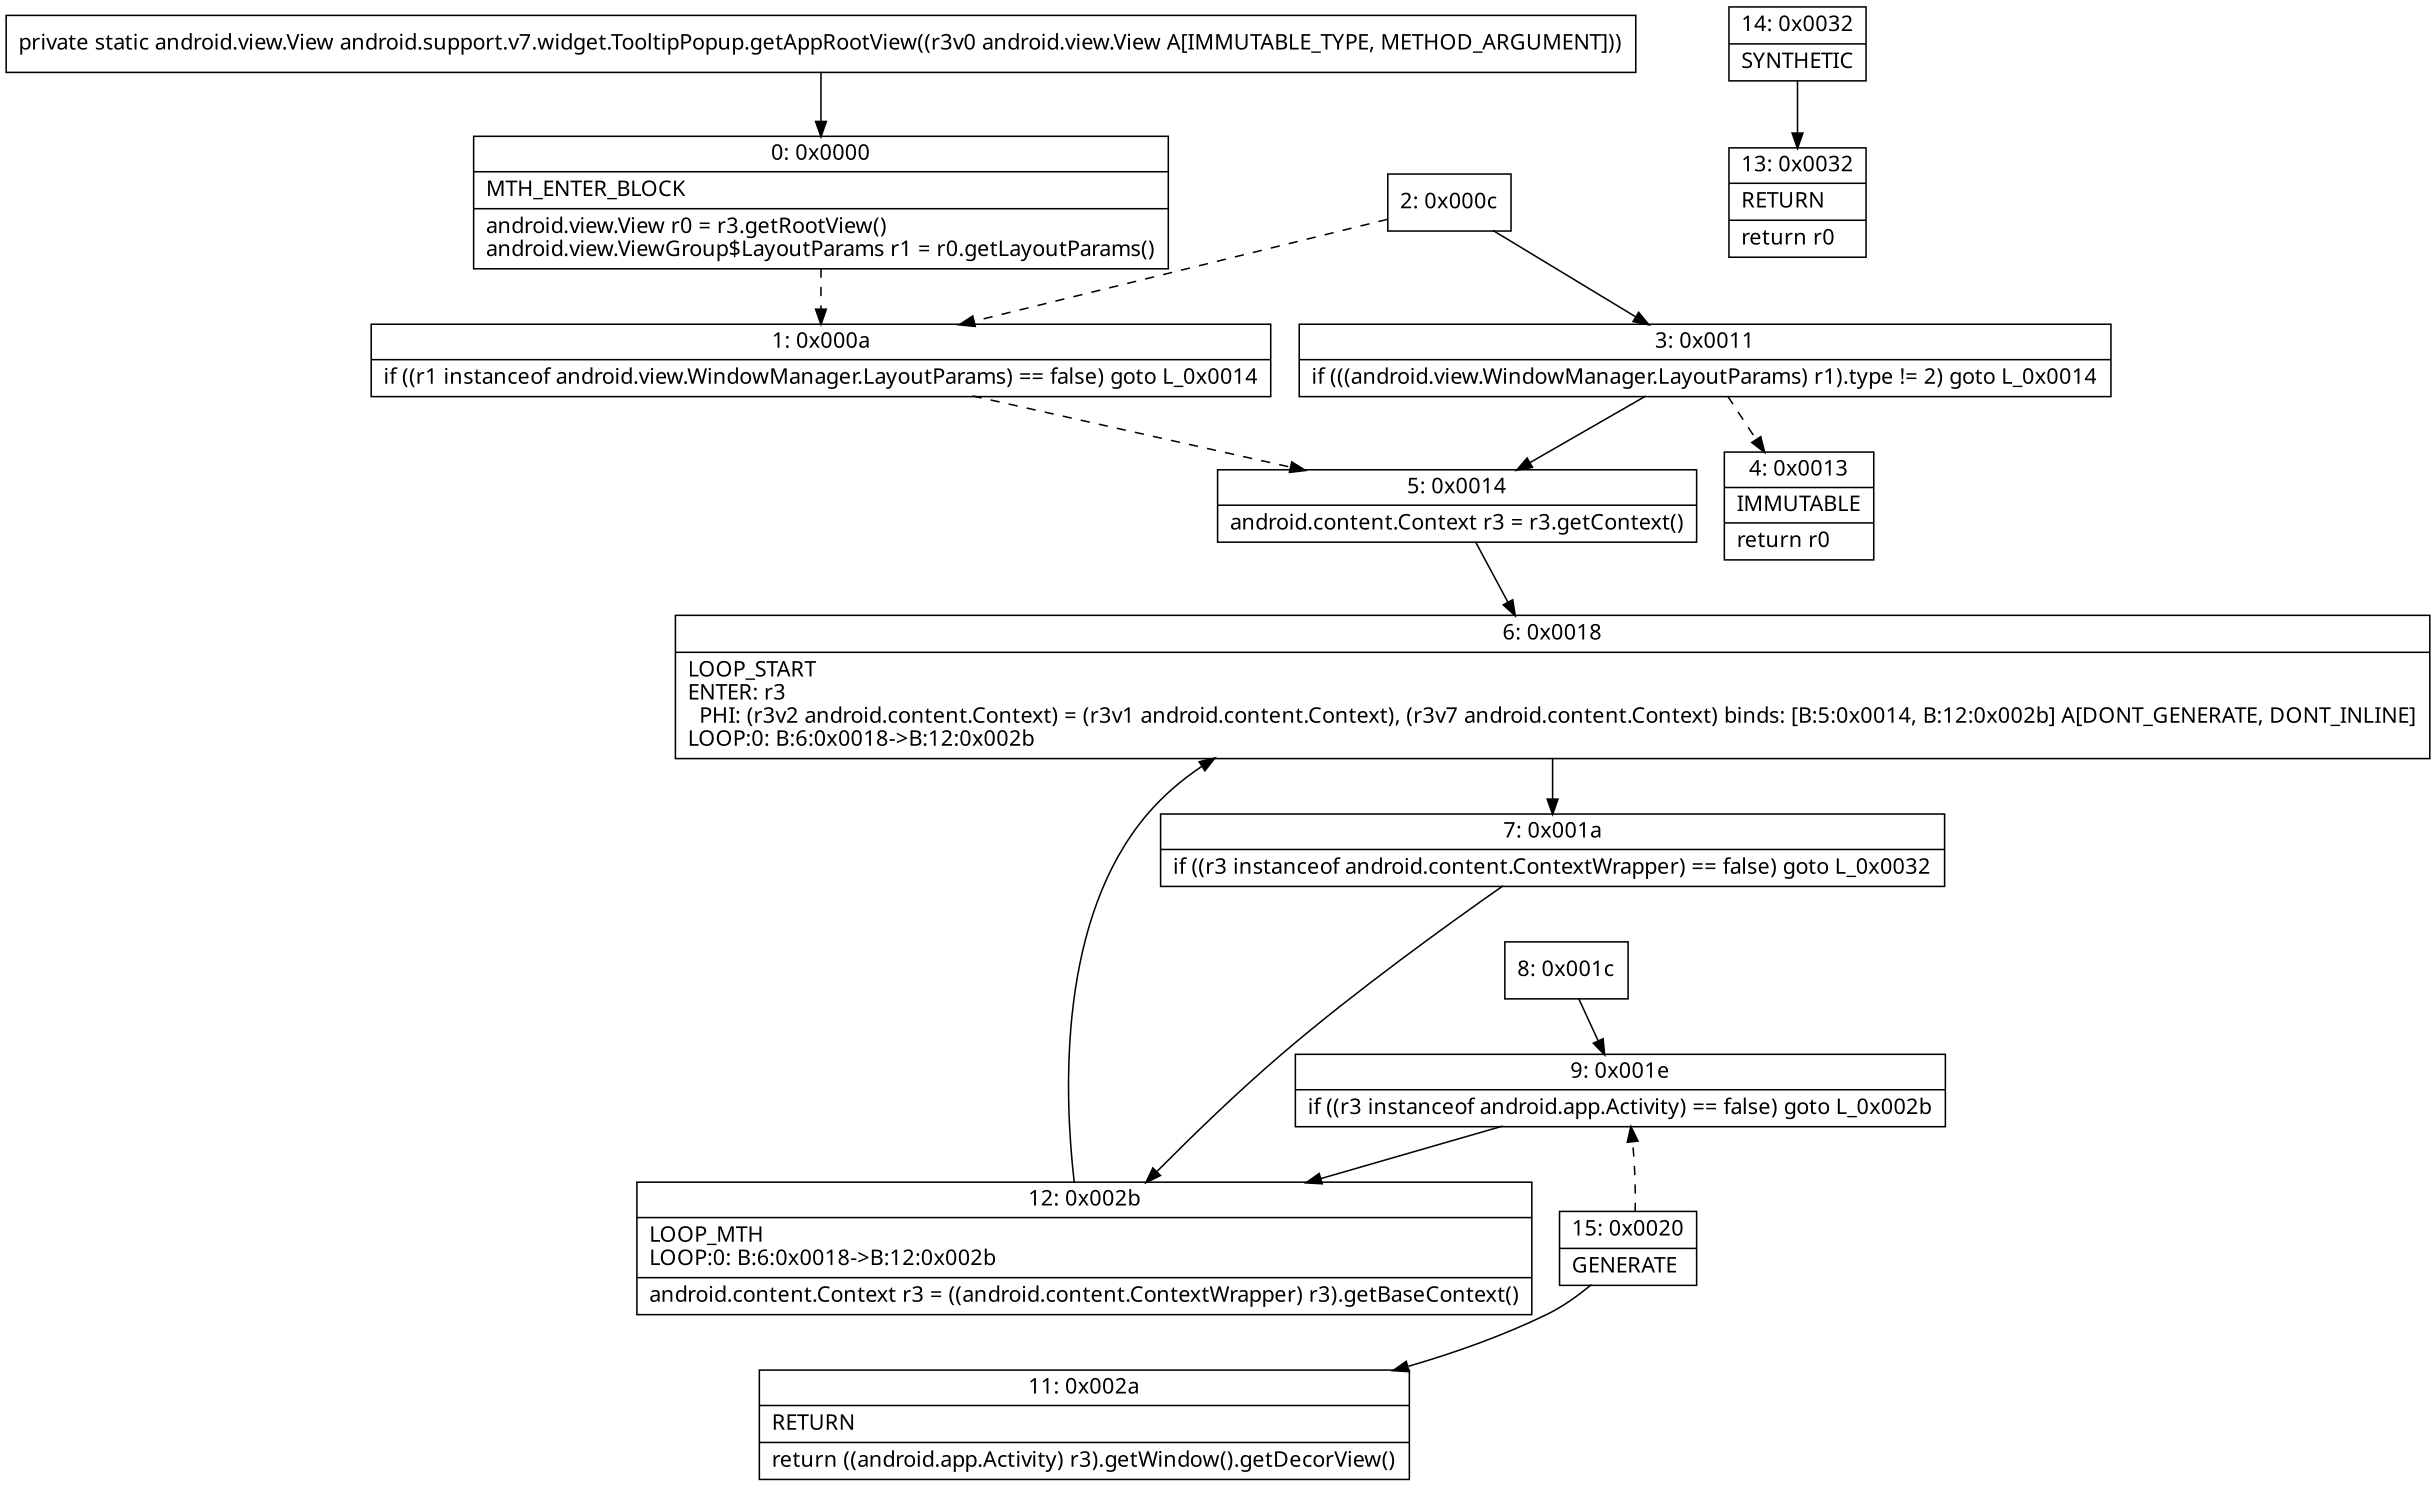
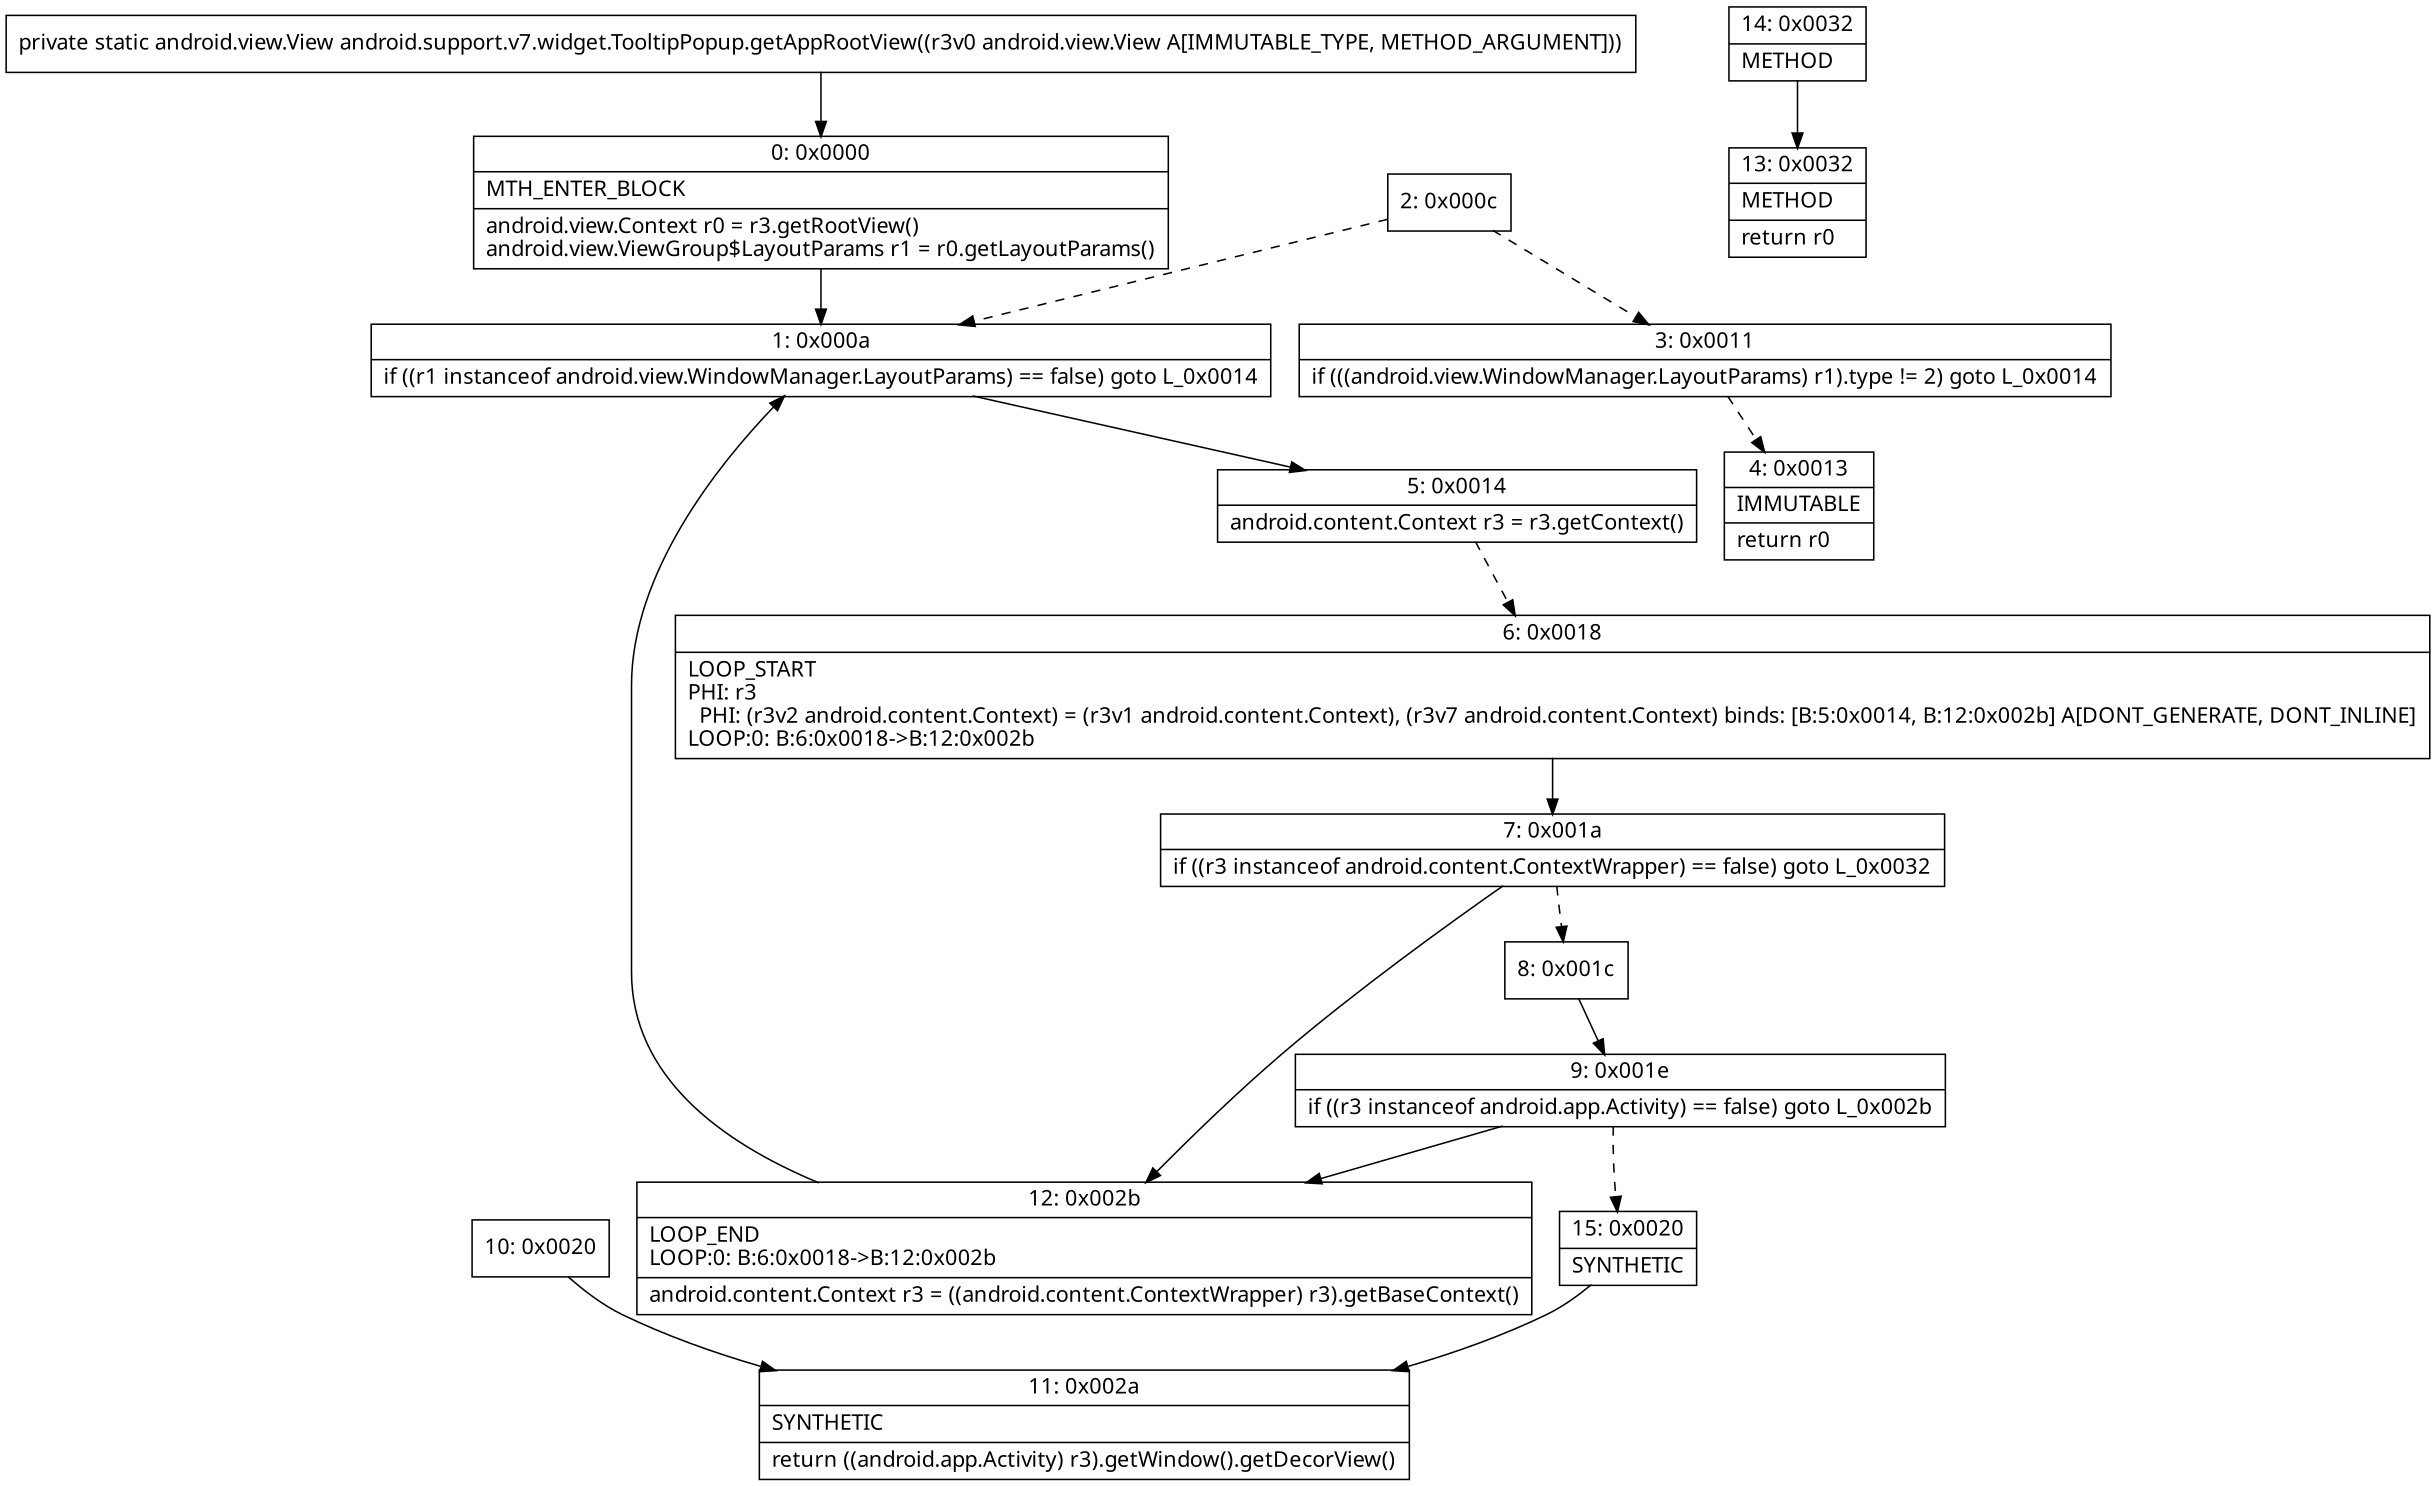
node "14: 0x0032": text "SYNTHETIC" -> "METHOD"
node "13: 0x0032": text "RETURN" -> "METHOD"
node "0: 0x0000": text "android.view.View r0 = r3.getRootView()" -> "android.view.Context r0 = r3.getRootView()"
edge "2: 0x000c" -> "3: 0x0011": style solid -> dashed
edge "0: 0x0000" -> "1: 0x000a": style dashed -> solid
edge "3: 0x0011" -> "5: 0x0014": removed
edge "1: 0x000a" -> "5: 0x0014": style dashed -> solid
edge "5: 0x0014" -> "6: 0x0018": style solid -> dashed
node "6: 0x0018": text "ENTER: r3" -> "PHI: r3"
edge "7: 0x001a" -> "8: 0x001c": added
edge "12: 0x002b" -> "6: 0x0018": now "12: 0x002b" -> "1: 0x000a"
edge "15: 0x0020" -> "9: 0x001e": reversed
node "12: 0x002b": text "LOOP_MTH" -> "LOOP_END"
node "10: 0x0020": added
node "15: 0x0020": text "GENERATE" -> "SYNTHETIC"
node "11: 0x002a": text "RETURN" -> "SYNTHETIC"
